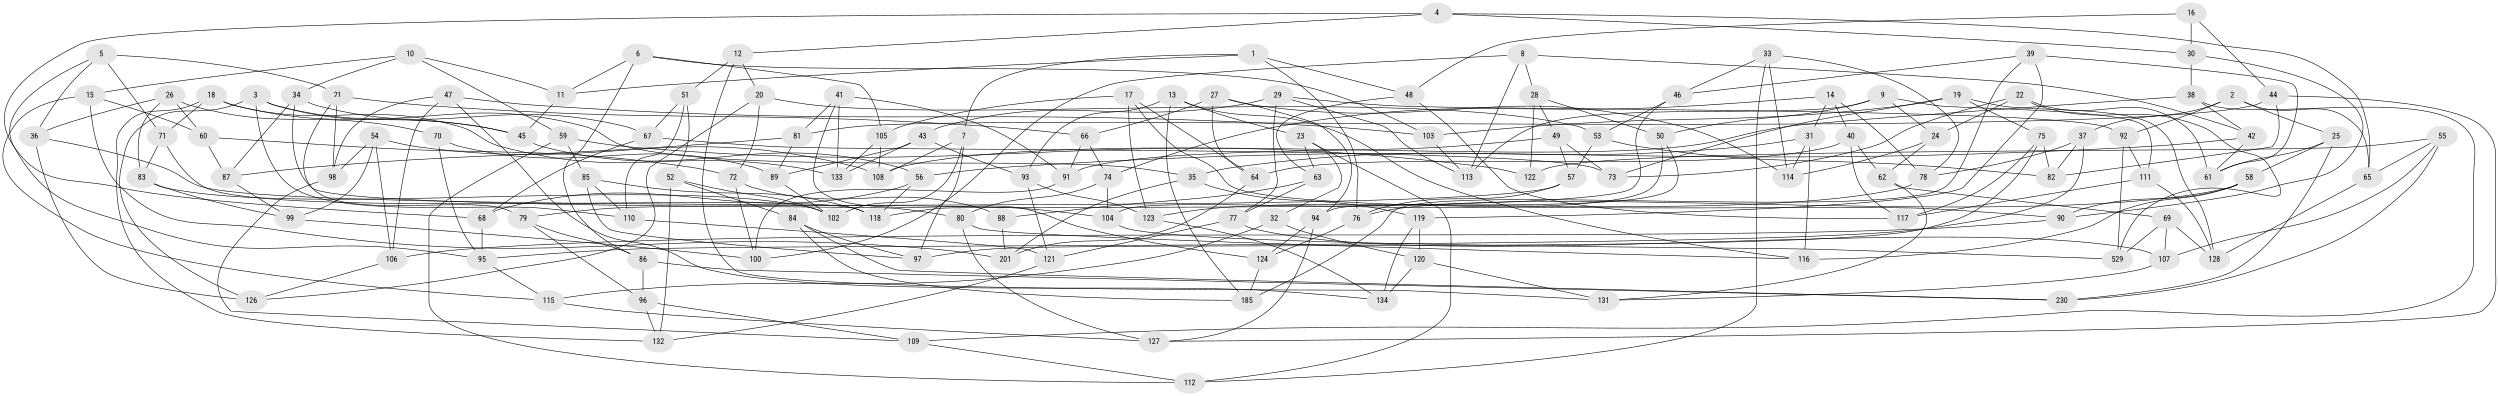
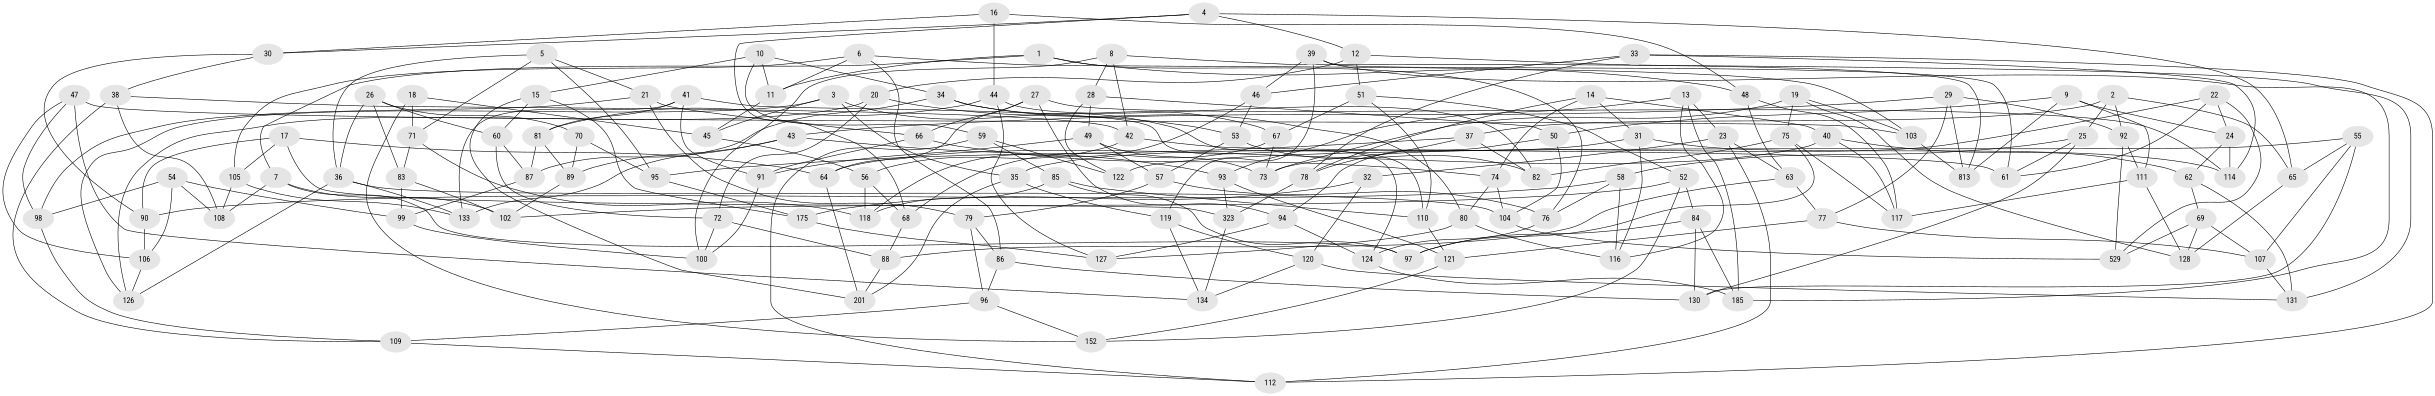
edge "18" -- "133": now "36" -- "133"
node "113": label "113" -> "813"
node "123": label "123" -> "323"
edge "68" -- "95": now "68" -- "88"
node "115": label "115" -> "175"
node "230": label "230" -> "130"
node "132": label "132" -> "152"
